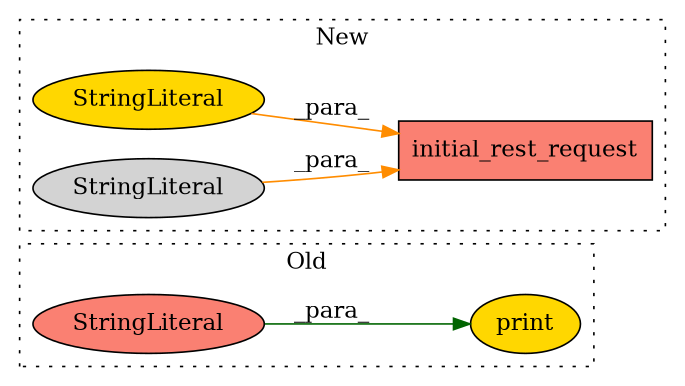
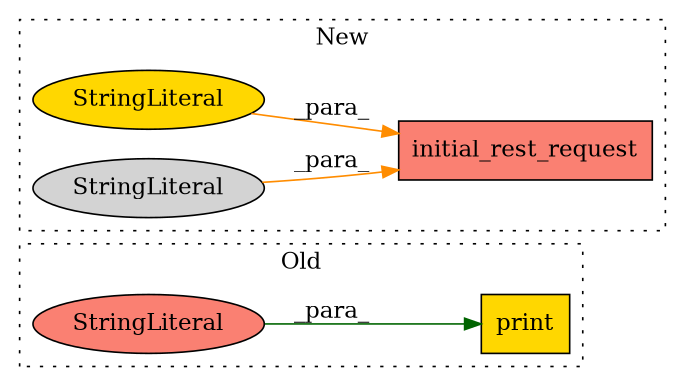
node "print": shape ellipse -> box
